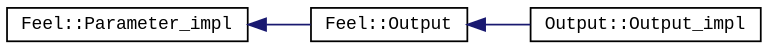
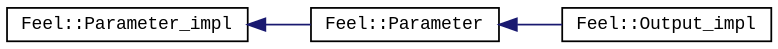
node "Feel::Output": label "Feel::Output" -> "Feel::Parameter"
node "Output::Output_impl": label "Output::Output_impl" -> "Feel::Output_impl"
